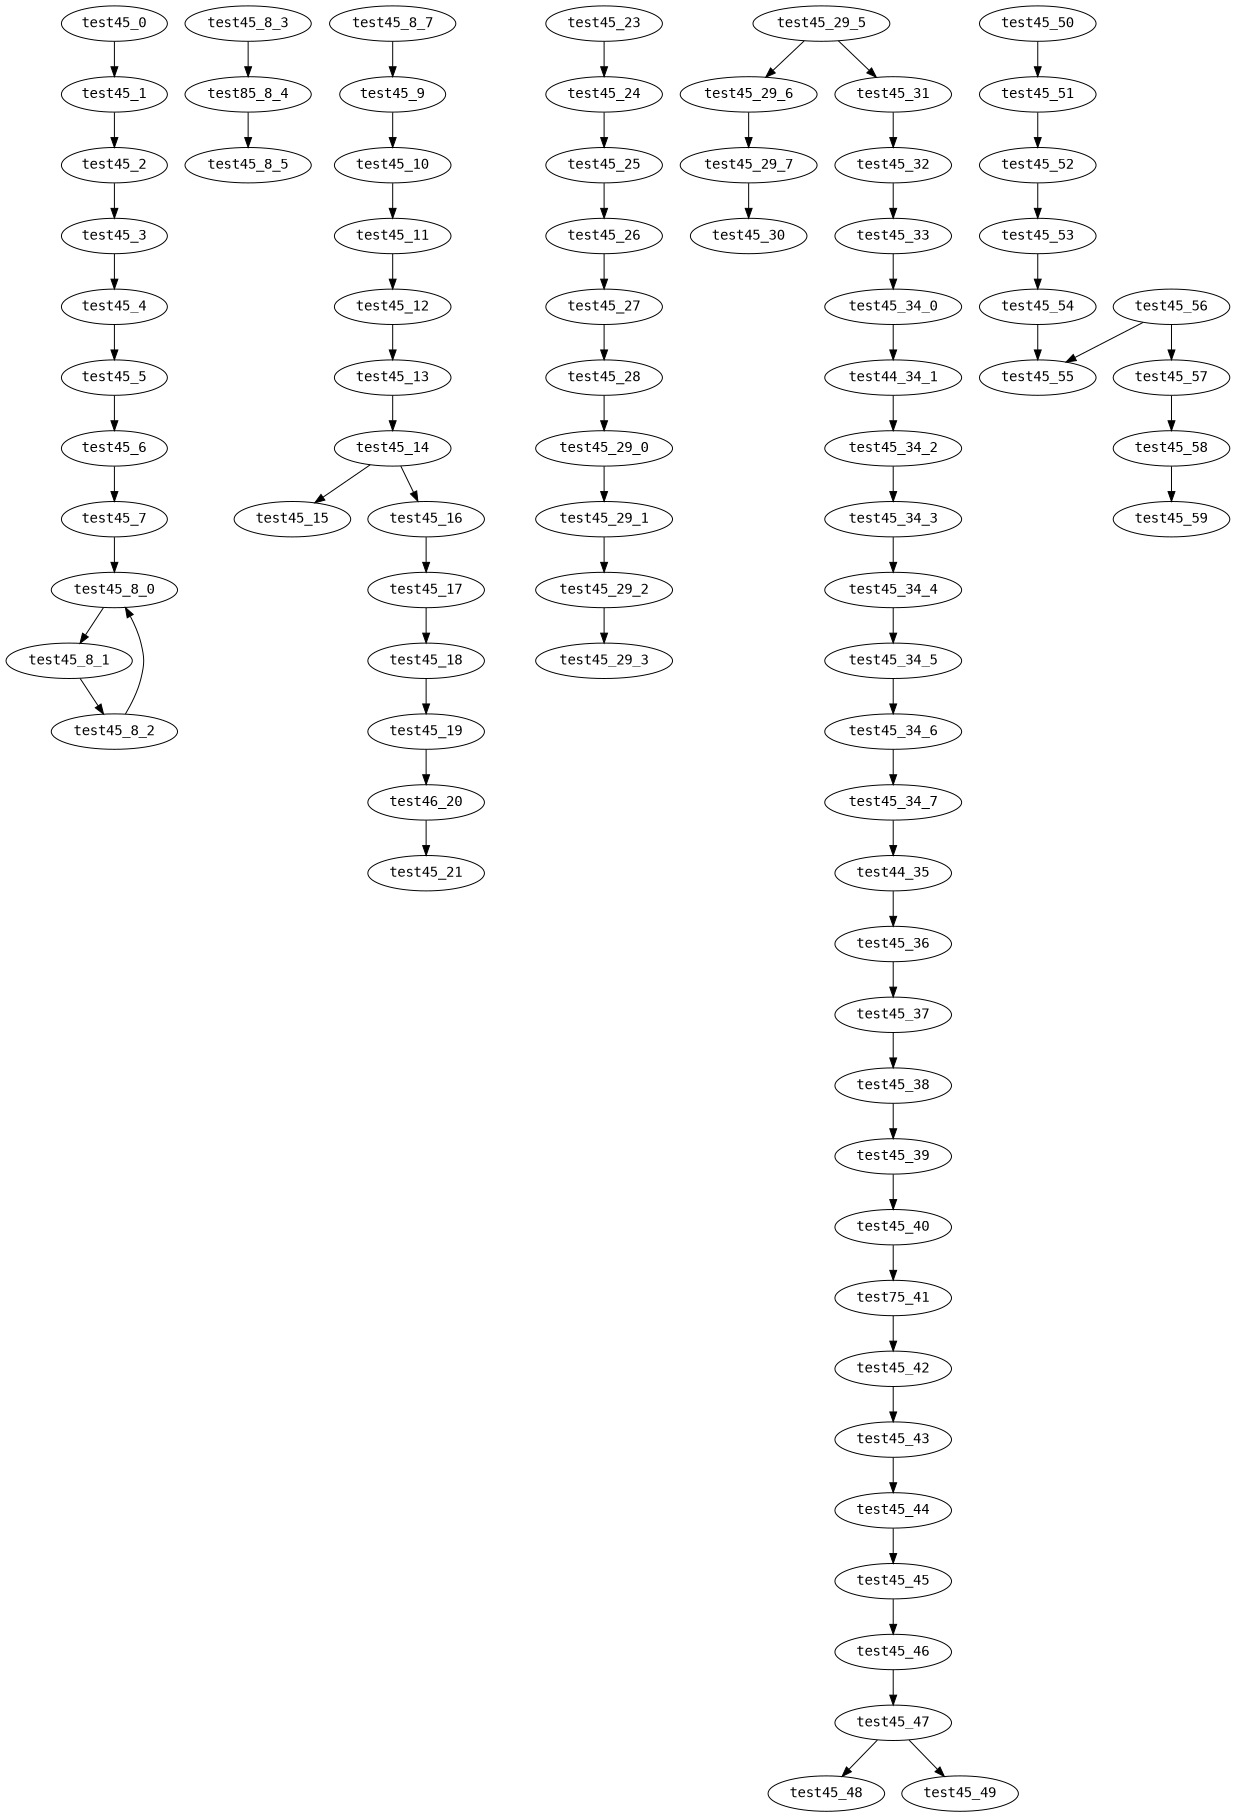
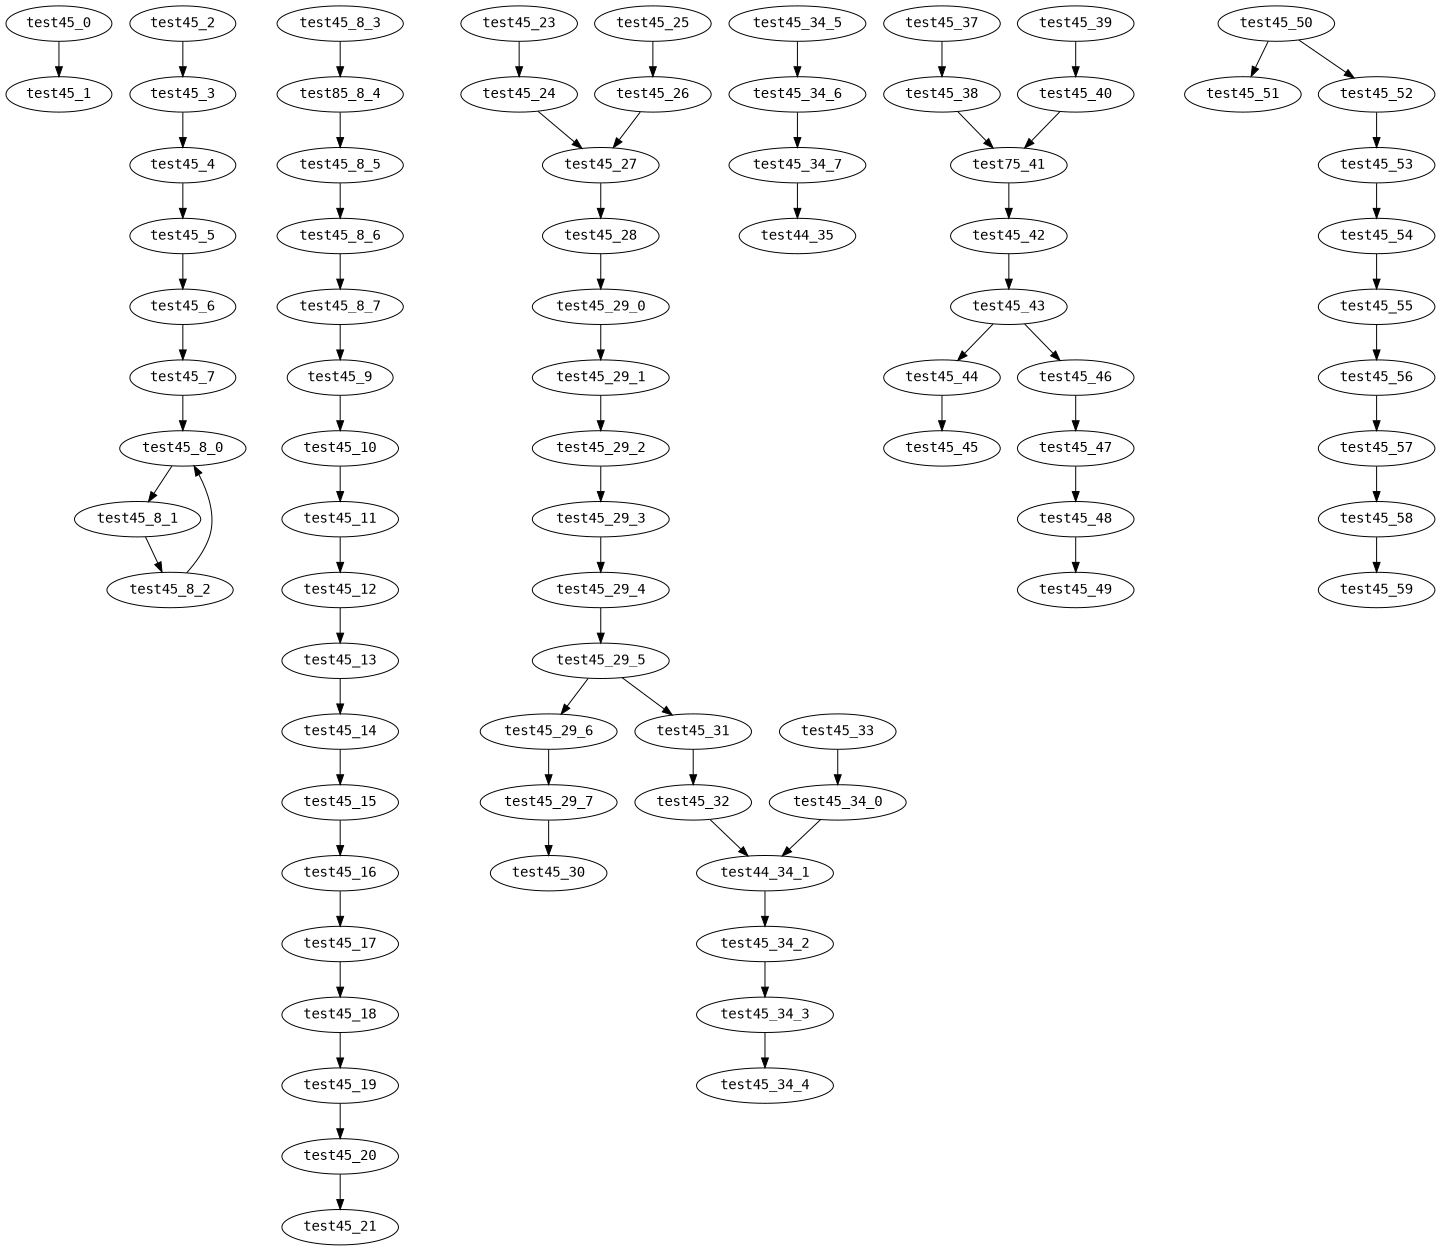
edge "test45_1" -> "test45_2": removed
edge "test45_24" -> "test45_25": now "test45_24" -> "test45_27"
edge "test45_51" -> "test45_52": now "test45_50" -> "test45_52"
edge "test45_32" -> "test45_33": now "test45_32" -> "test44_34_1"
node "test45_8_6": added
edge "test45_56" -> "test45_55": reversed
edge "test45_14" -> "test45_16": now "test45_15" -> "test45_16"
node "test45_29_4": added
edge "test45_34_4" -> "test45_34_5": removed
node "test46_20": label "test46_20" -> "test45_20"
node "test45_36": removed
edge "test45_38" -> "test45_39": now "test45_38" -> "test75_41"
edge "test45_45" -> "test45_46": now "test45_43" -> "test45_46"
edge "test45_47" -> "test45_49": now "test45_48" -> "test45_49"
